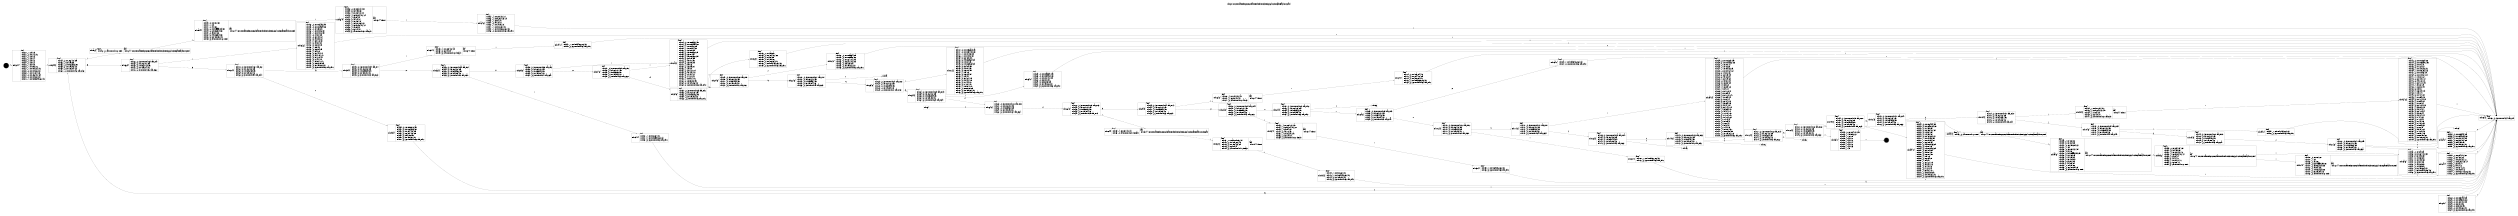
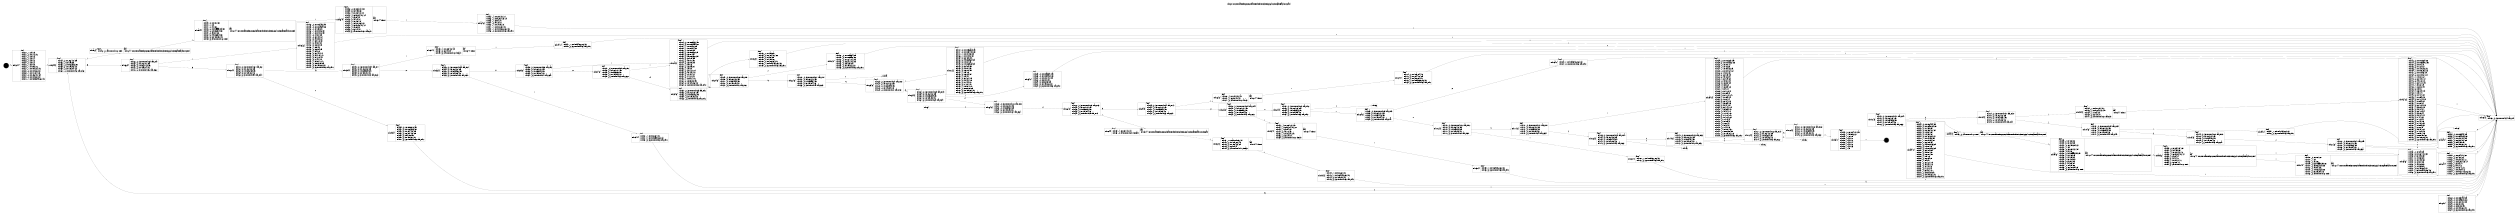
node "0x401799 [25]": removed
